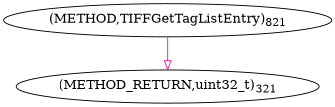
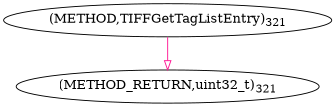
node "(METHOD,TIFFGetTagListEntry)": text "821" -> "321"
